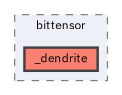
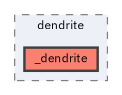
cluster "bittensor": label "bittensor" -> "dendrite"
